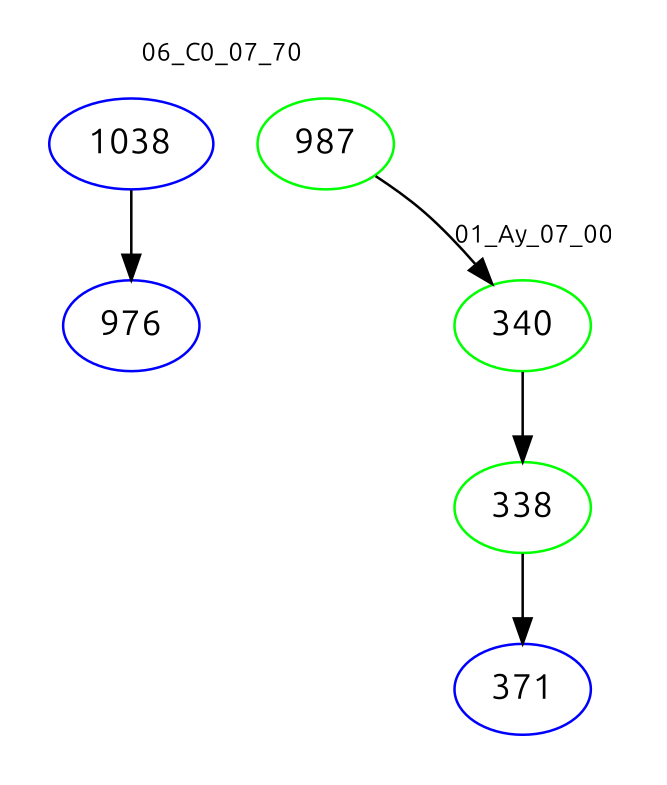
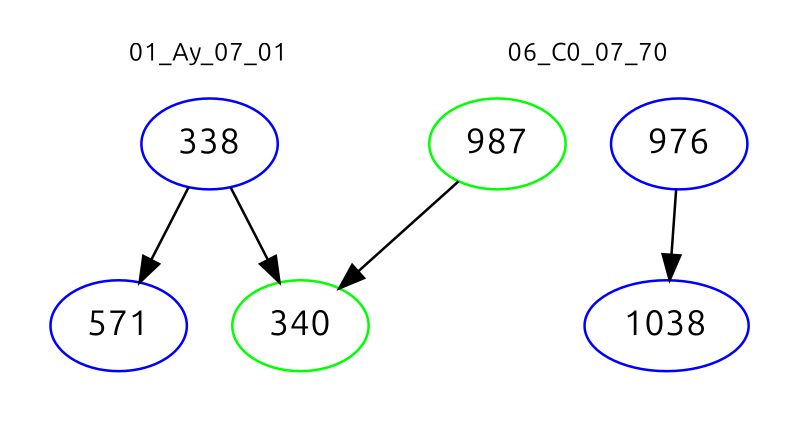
edge "1038" -> "976": reversed
cluster "01_Ay_07_00": label "01_Ay_07_00" -> "01_Ay_07_01"
edge "340" -> "338": reversed
node "338": color green -> blue
node "371": label "371" -> "571"
